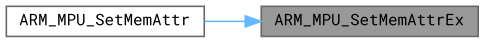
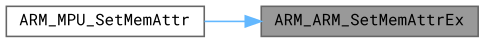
node "ARM_MPU_SetMemAttrEx": label "ARM_MPU_SetMemAttrEx" -> "ARM_ARM_SetMemAttrEx"
